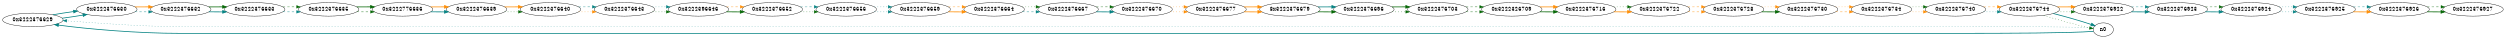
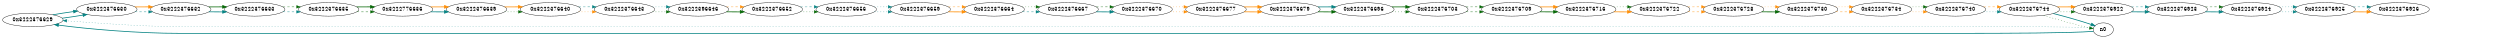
node "8x3222376679": label "8x3222376679" -> "0x3222376679"
node "0x3222326709": label "0x3222326709" -> "0x3222376709"
node "0x3222376927": removed
